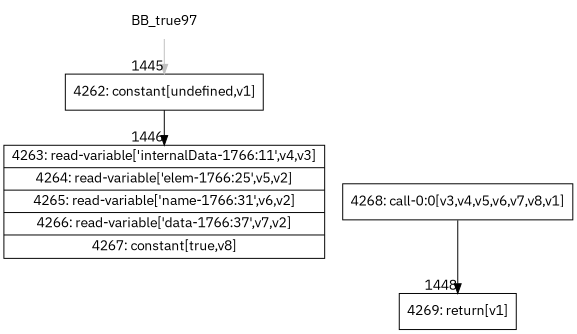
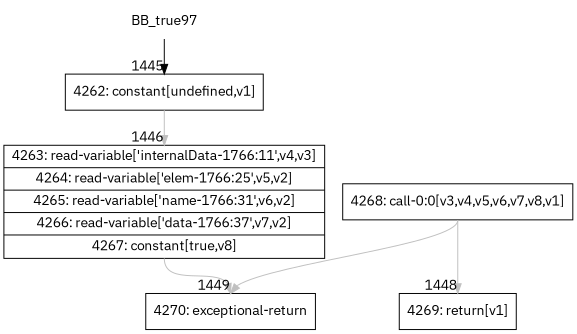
edge "BB_true97" -> "4262: constant[undefined,v1]": color gray -> black
edge "4262: constant[undefined,v1]" -> "4263: read-variable['internalData-1766:11',v4,v3]": color black -> gray
edge "4268: call-0:0[v3,v4,v5,v6,v7,v8,v1]" -> "4269: return[v1]": color black -> gray
node "4270: exceptional-return": added
